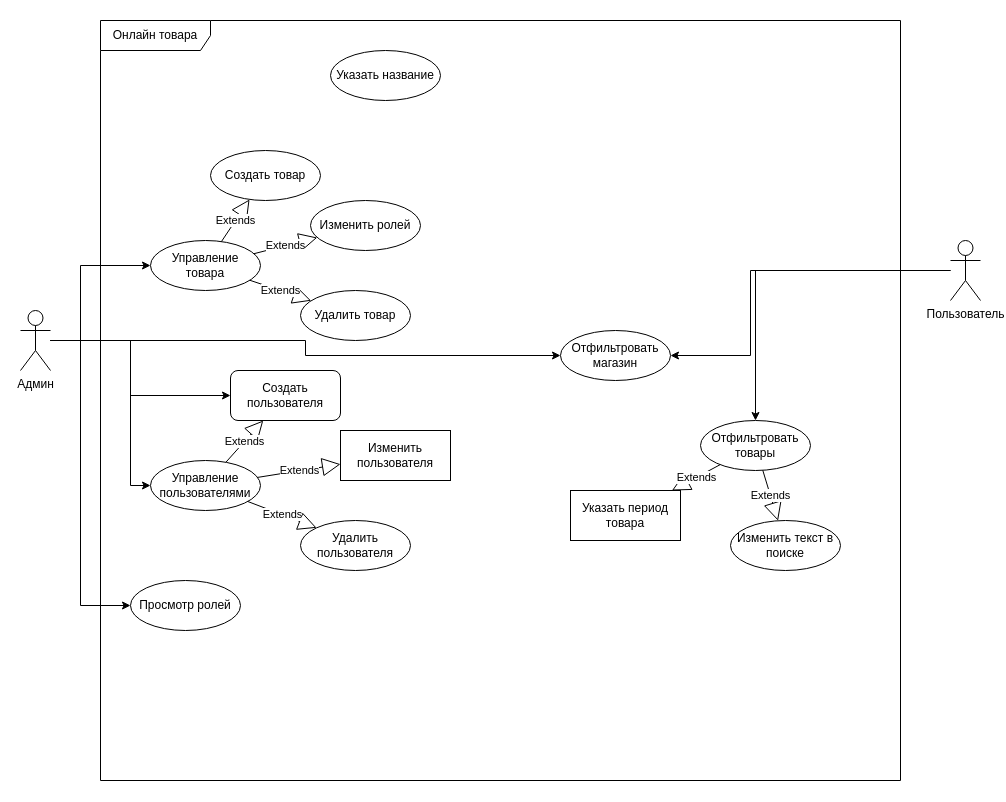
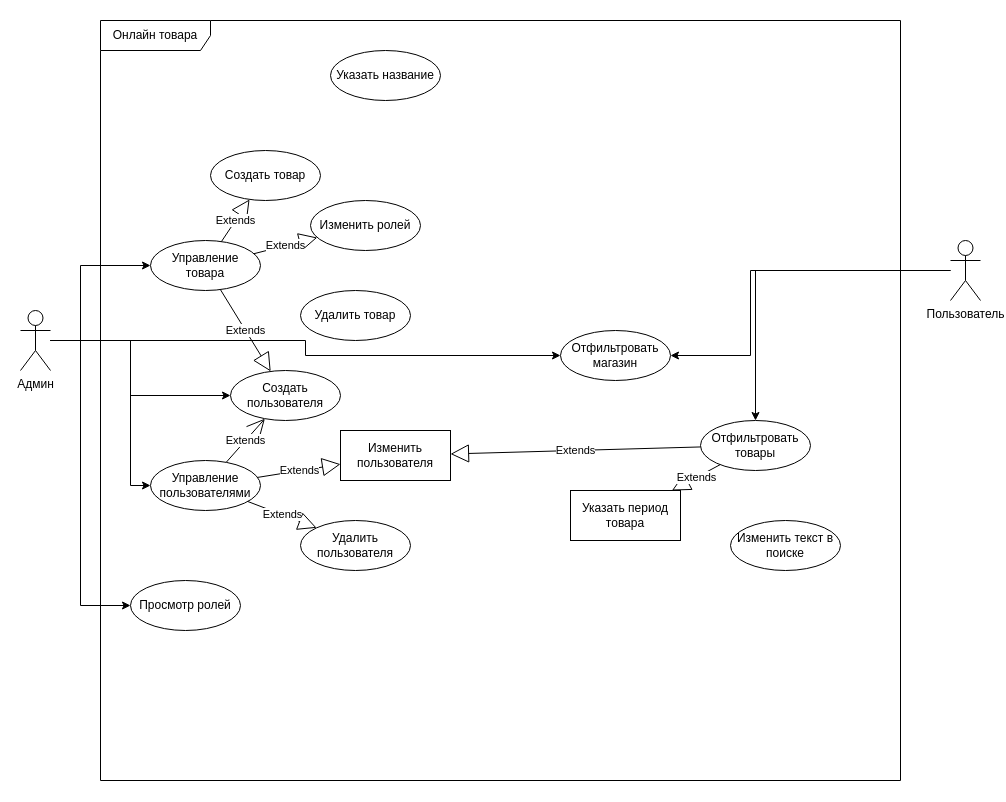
edge "Управление товара" -> "Удалить товар": now "Управление товара" -> "Создать пользователя"
node "Создать пользователя": shape rounded rectangle -> ellipse
edge "Управление пользователями" -> "Создать пользователя": arrowhead block -> open
edge "Отфильтровать товары" -> "Изменить текст в поиске": now "Отфильтровать товары" -> "Изменить пользователя"
